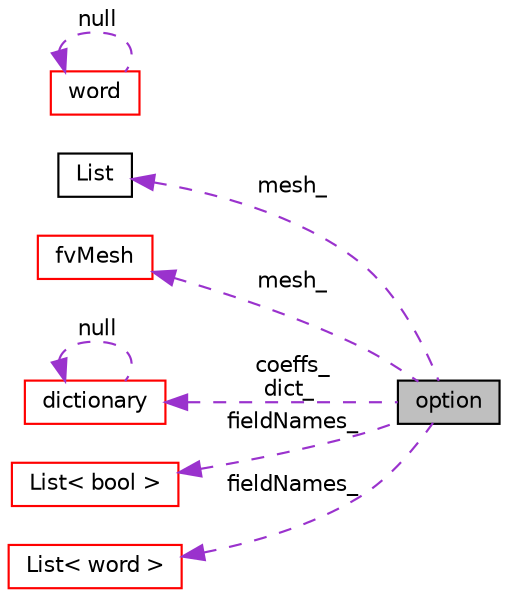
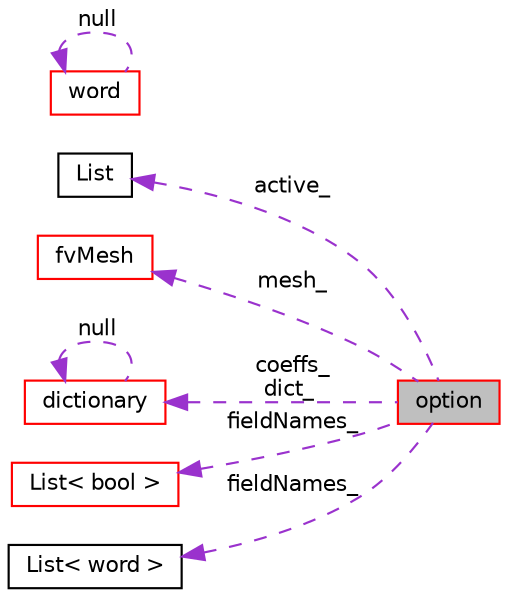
edge "option" -> "List": label " mesh_" -> " active_"
node "option": color black -> red
node "List< word >": color red -> black
